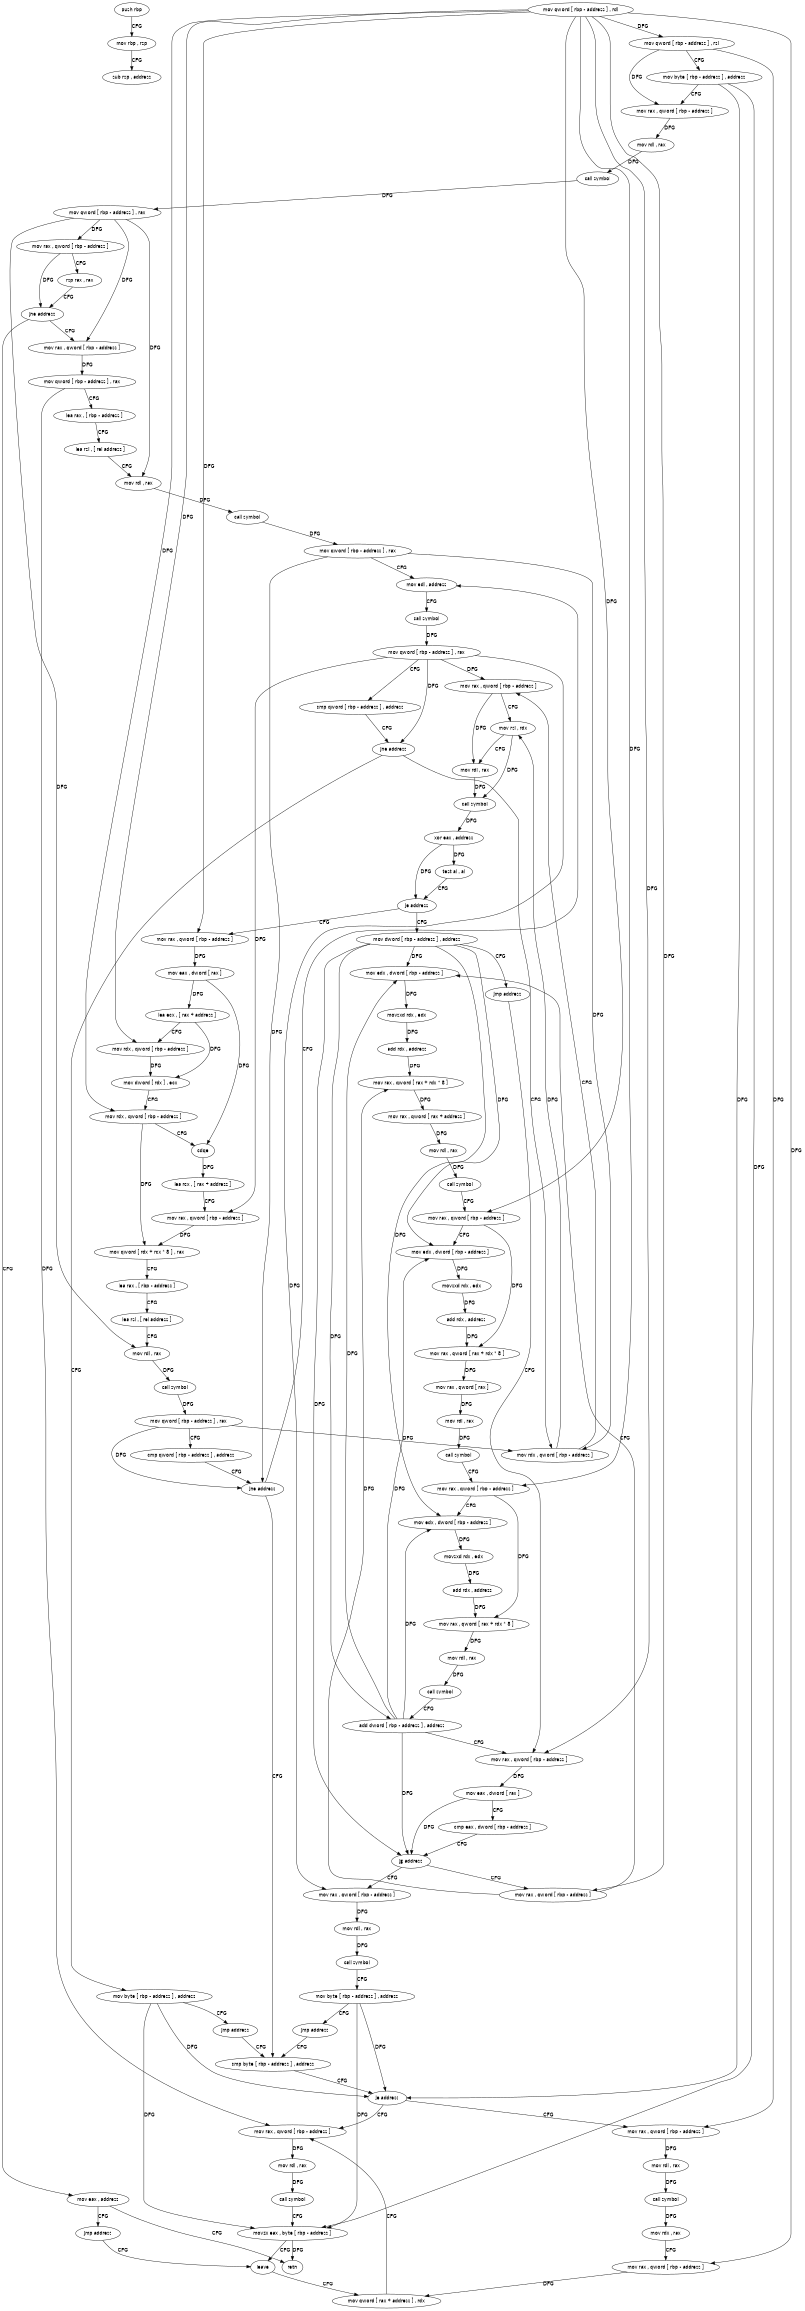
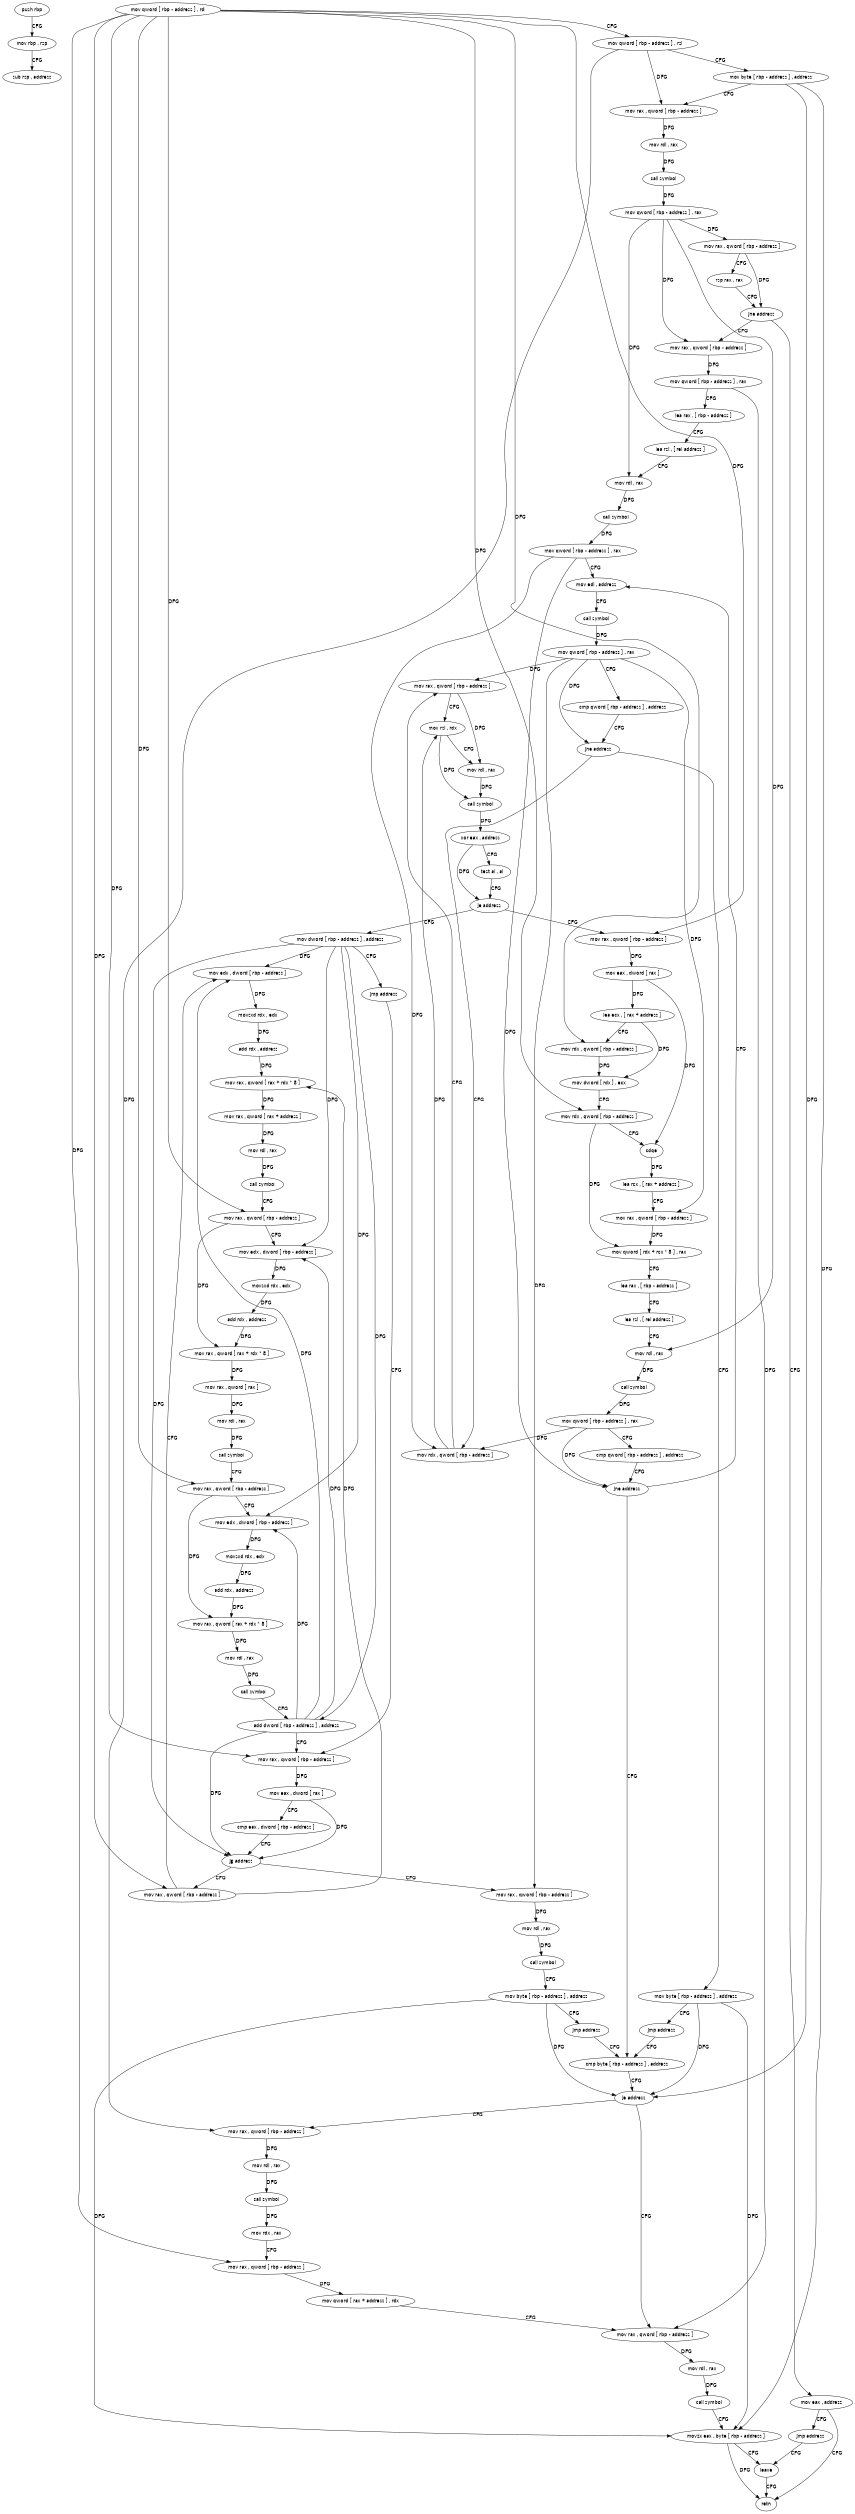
edge "mov qword [ rbp - address ] , rdi" -> "mov qword [ rbp - address ] , rsi": label "DFG" -> "CFG"
edge "xor eax , address" -> "test al , al": label "DFG" -> "CFG"
edge "leave" -> "mov qword [ rax + address ] , rdx": now "leave" -> "retn"
